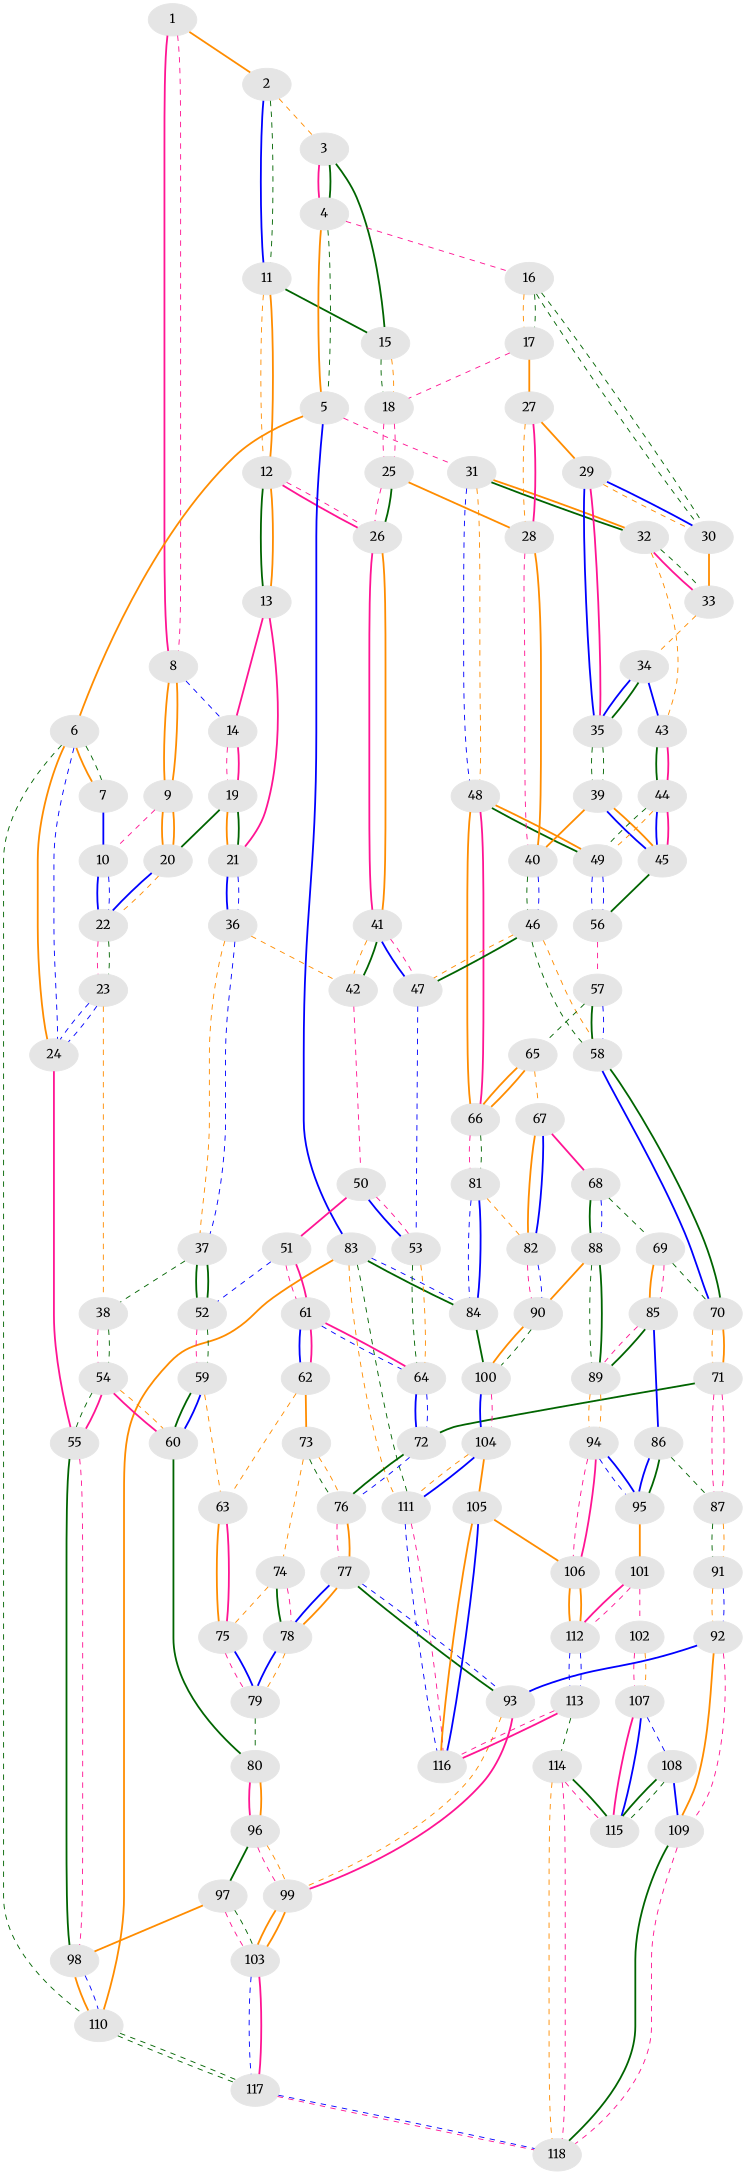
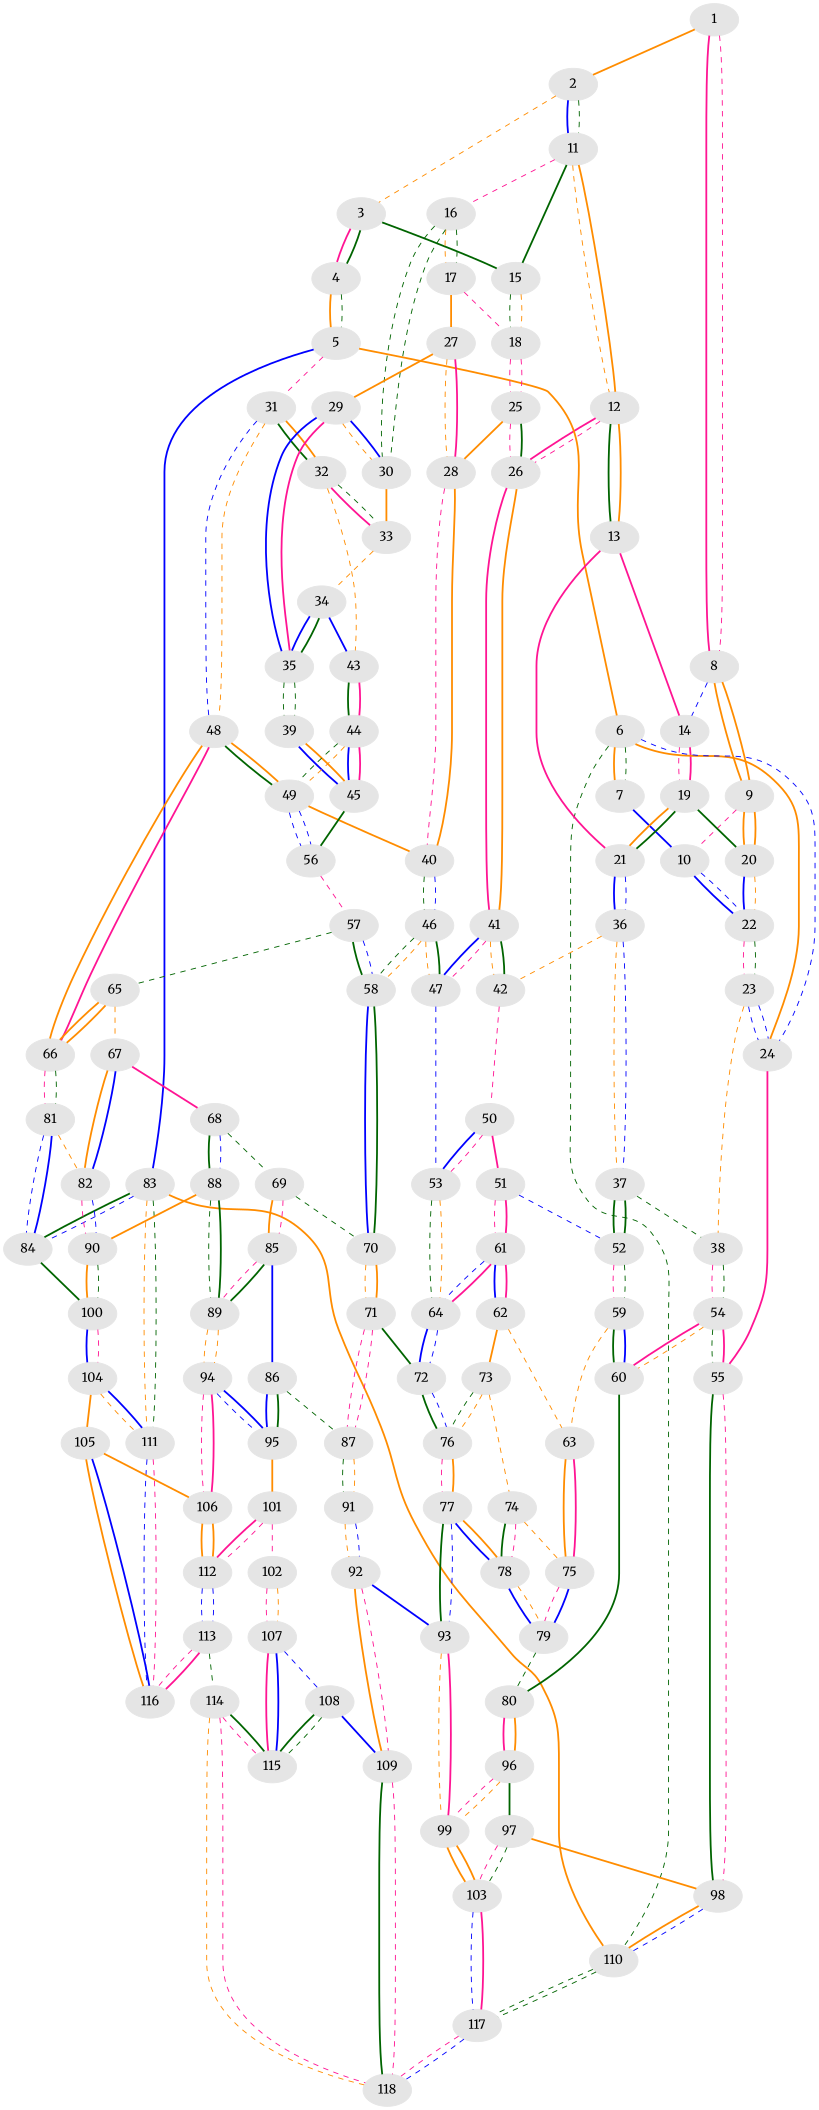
edge "4" -- "16": now "11" -- "16"
edge "39" -- "40": now "49" -- "40"
